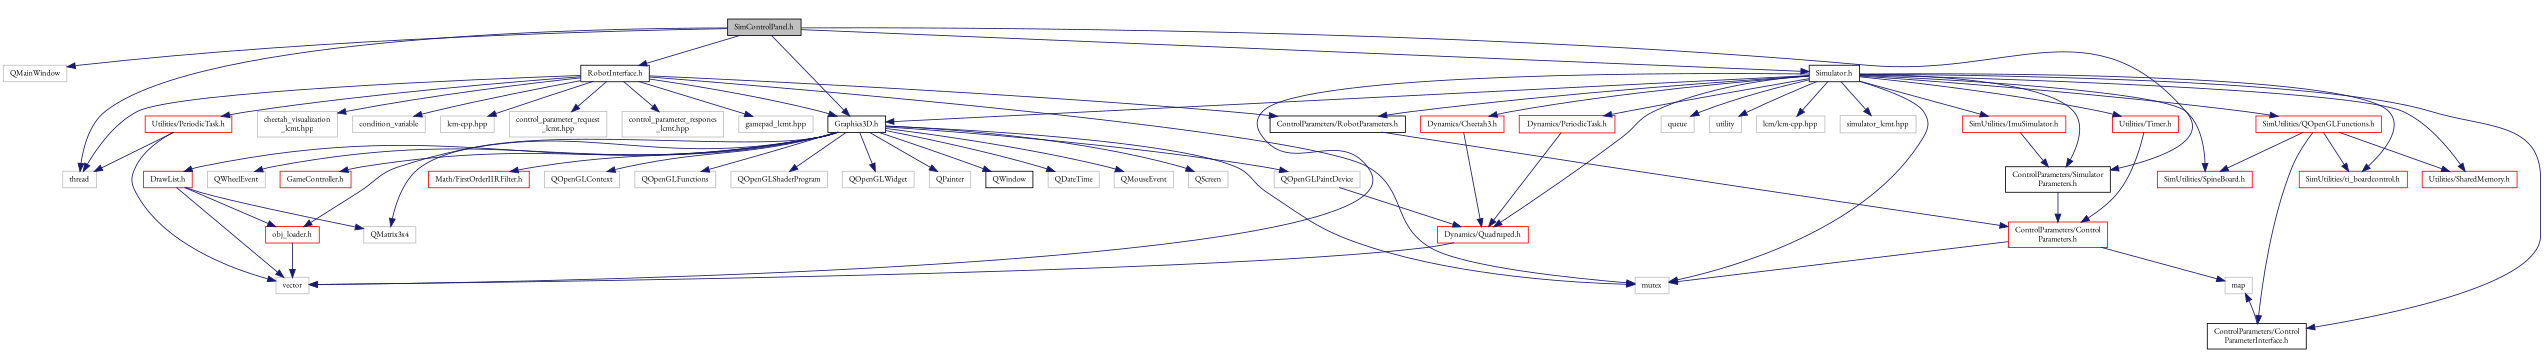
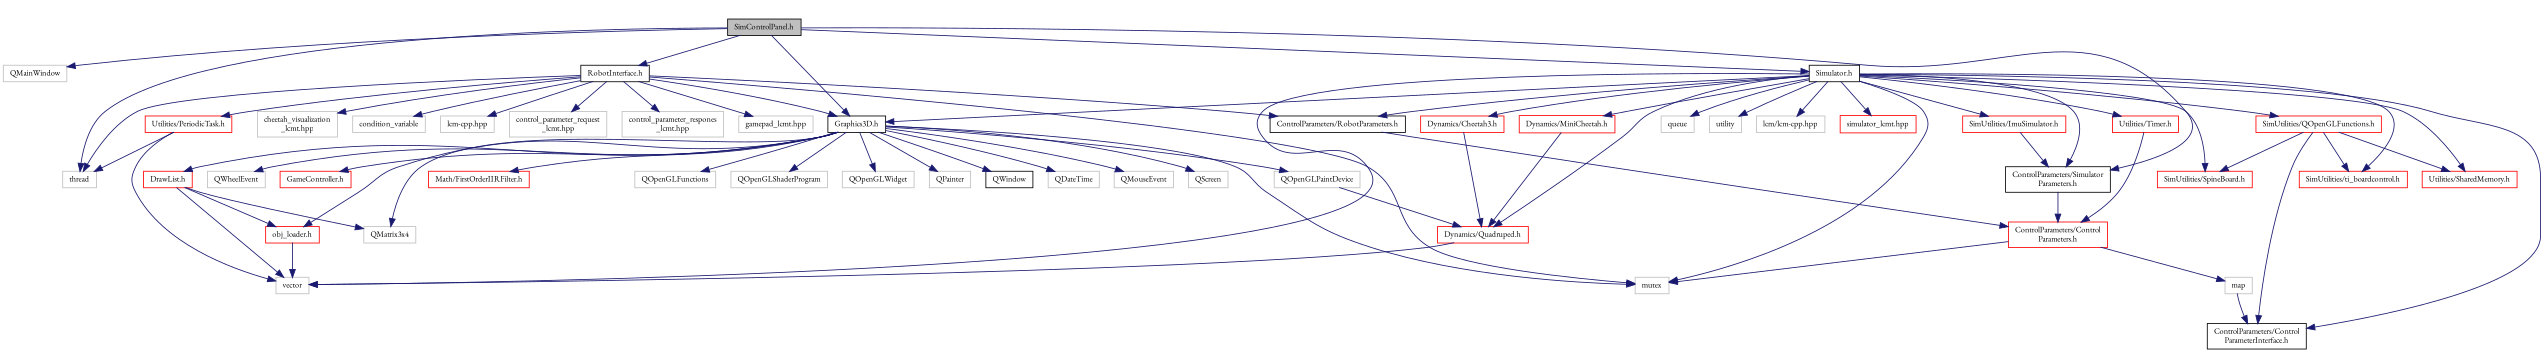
node "Dynamics/PeriodicTask.h": label "Dynamics/PeriodicTask.h" -> "Dynamics/MiniCheetah.h"
node "simulator_lcmt.hpp": color grey75 -> red
node "QOpenGLContext": removed
edge "ControlParameters/Control ParameterInterface.h" -> "map": reversed
